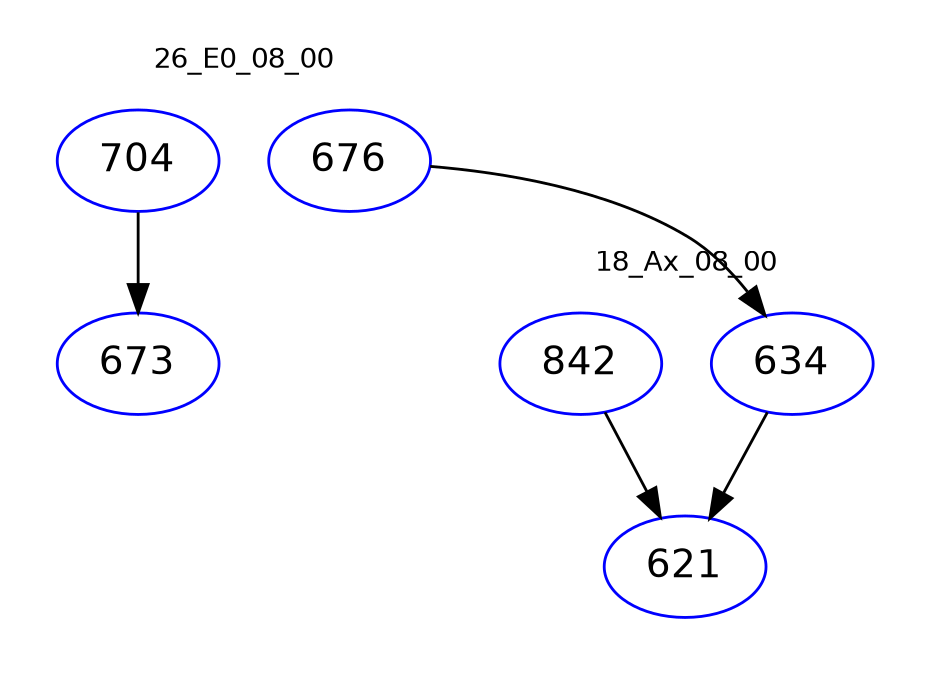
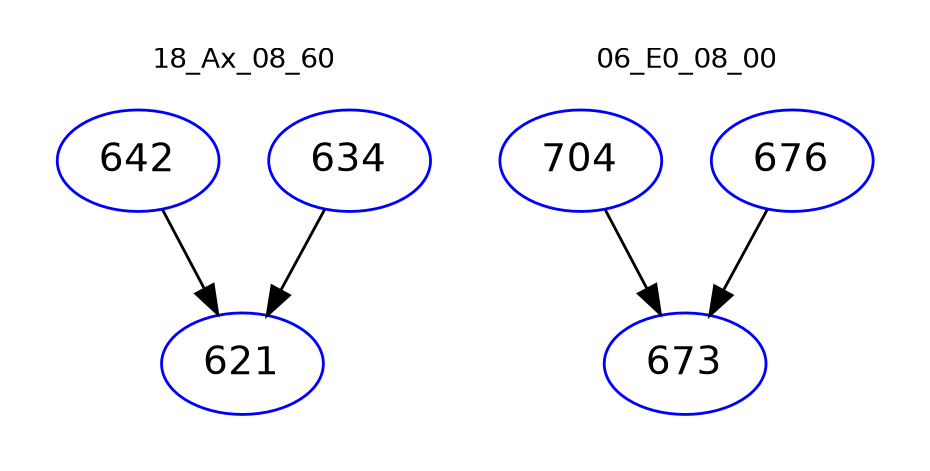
cluster "26_E0_08_00": label "26_E0_08_00" -> "06_E0_08_00"
edge "676" -> "634": now "676" -> "673"
cluster "18_Ax_08_00": label "18_Ax_08_00" -> "18_Ax_08_60"
node "842": label "842" -> "642"
